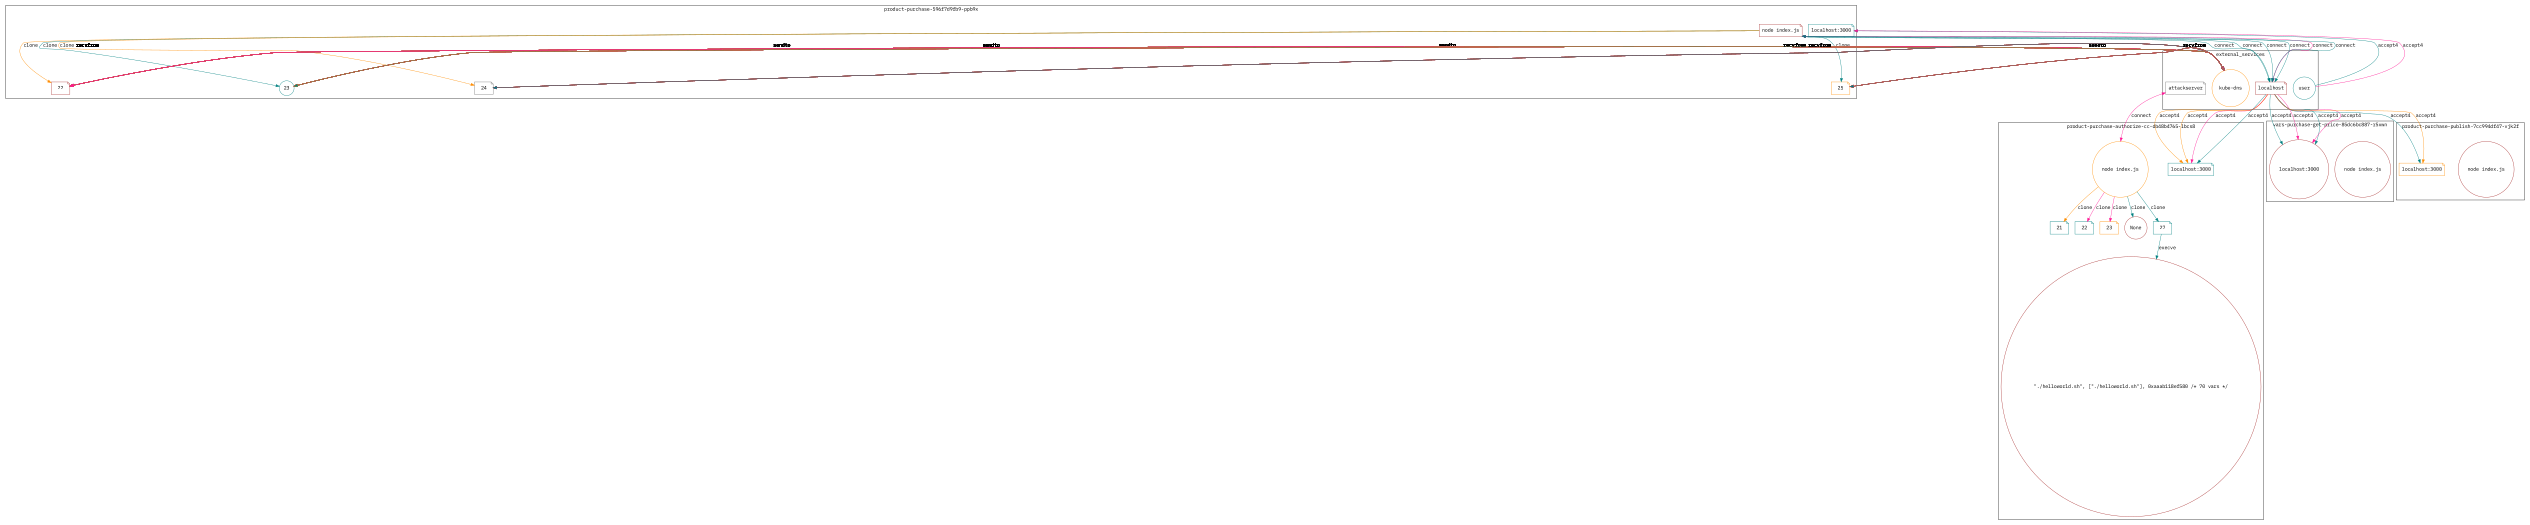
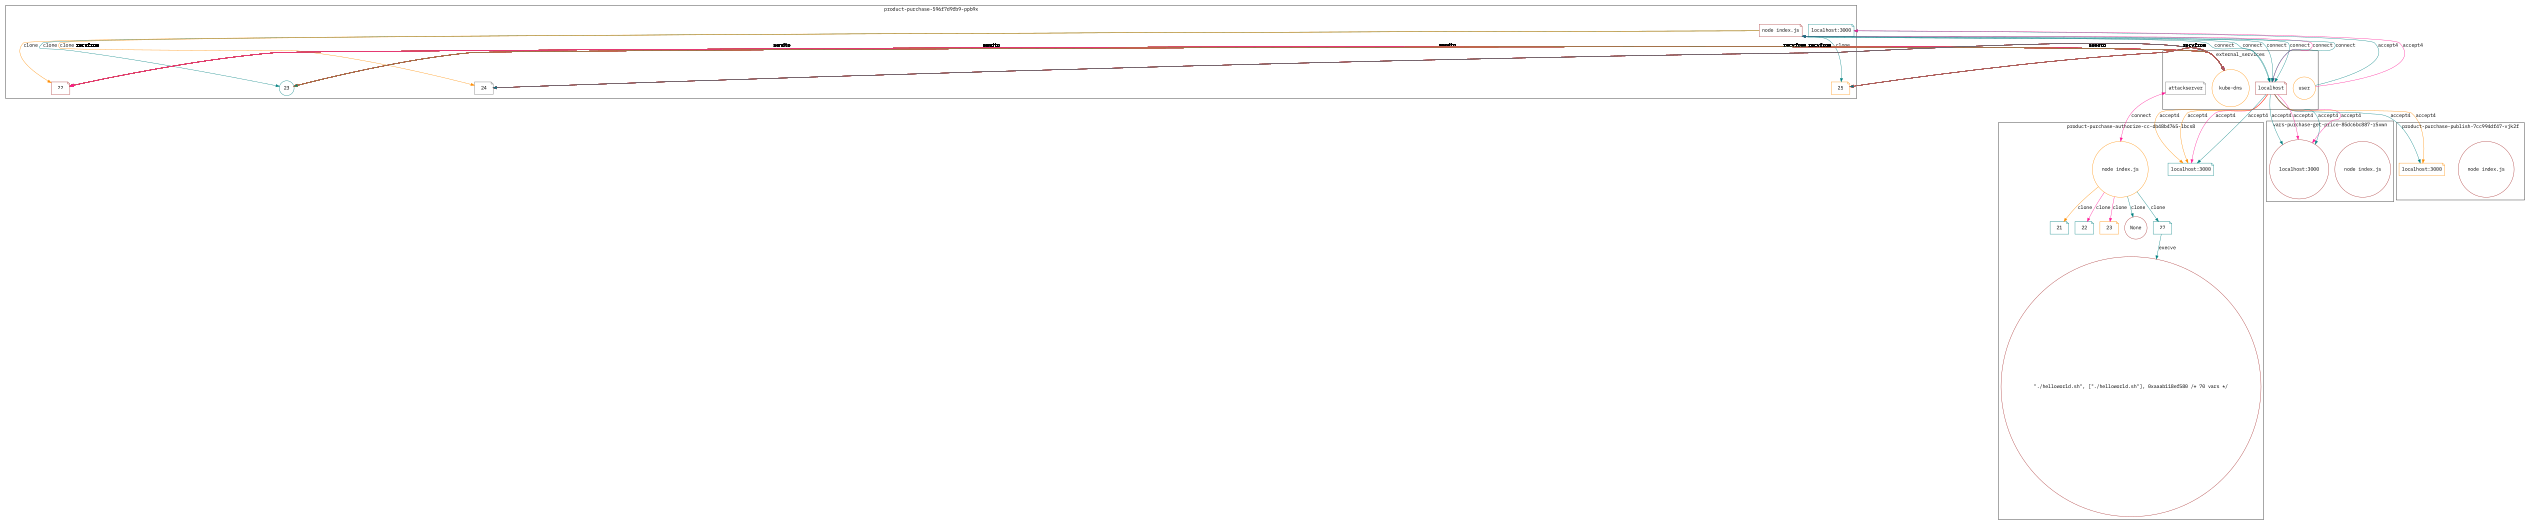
node "user": color teal -> darkorange
